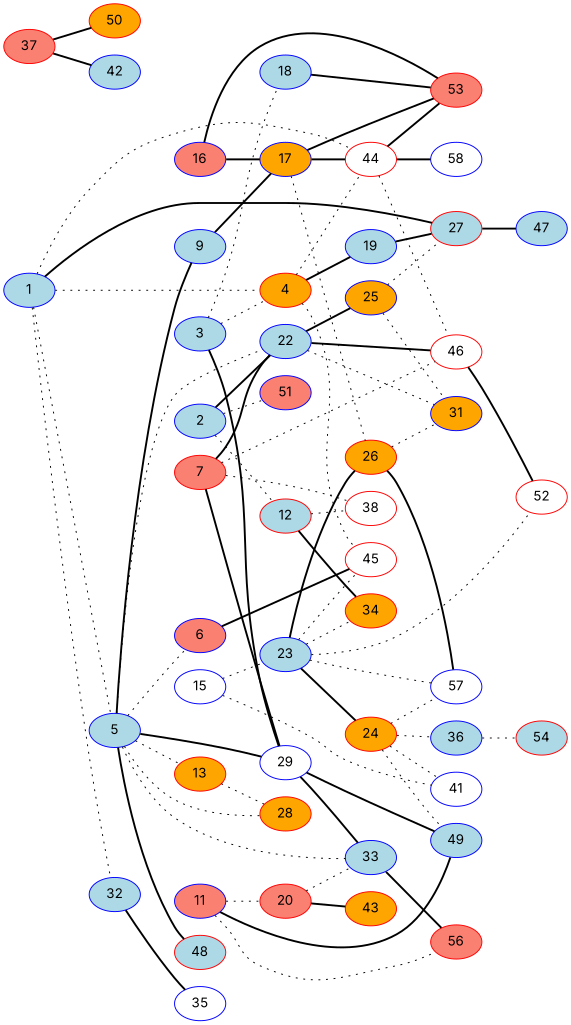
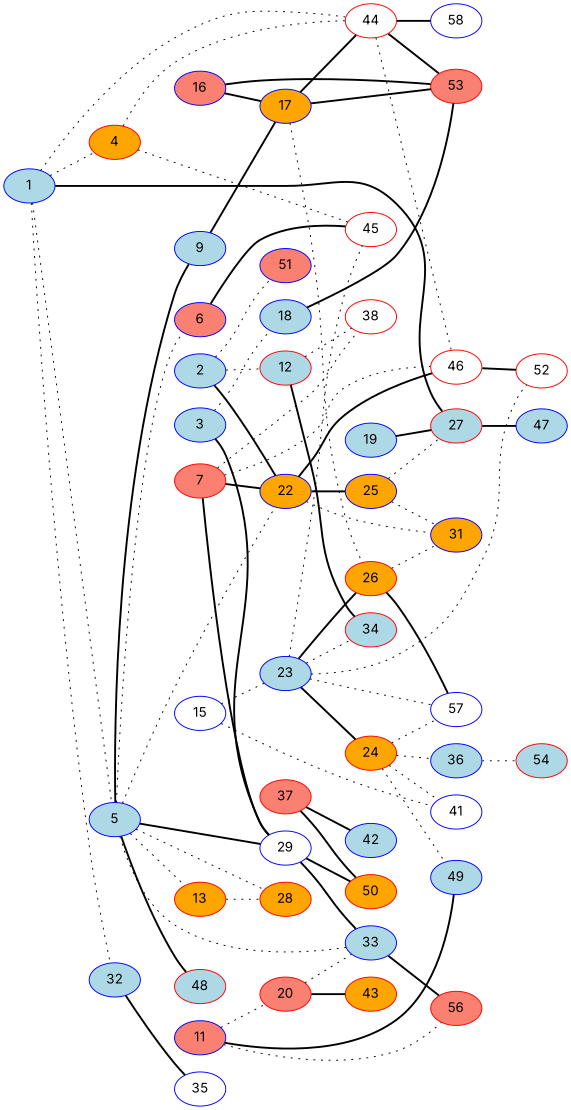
edge "19" -- "4": removed
edge "4" -- "3": removed
node "22": fillcolor lightblue -> orange
node "34": fillcolor orange -> lightblue
edge "29" -- "49": now "29" -- "50"
